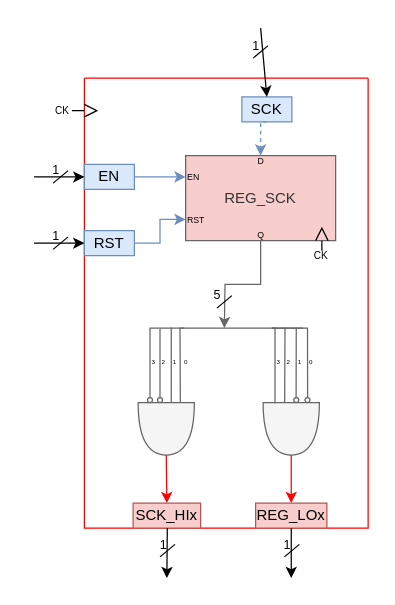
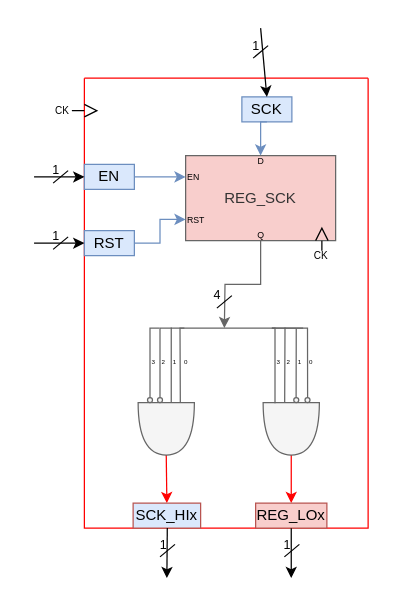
edge "SCK" -> "REG_SCK": style dashed -> solid
node "5": label "5" -> "4"
node "SCK_HIx": fillcolor #f8cecc -> #dae8fc
